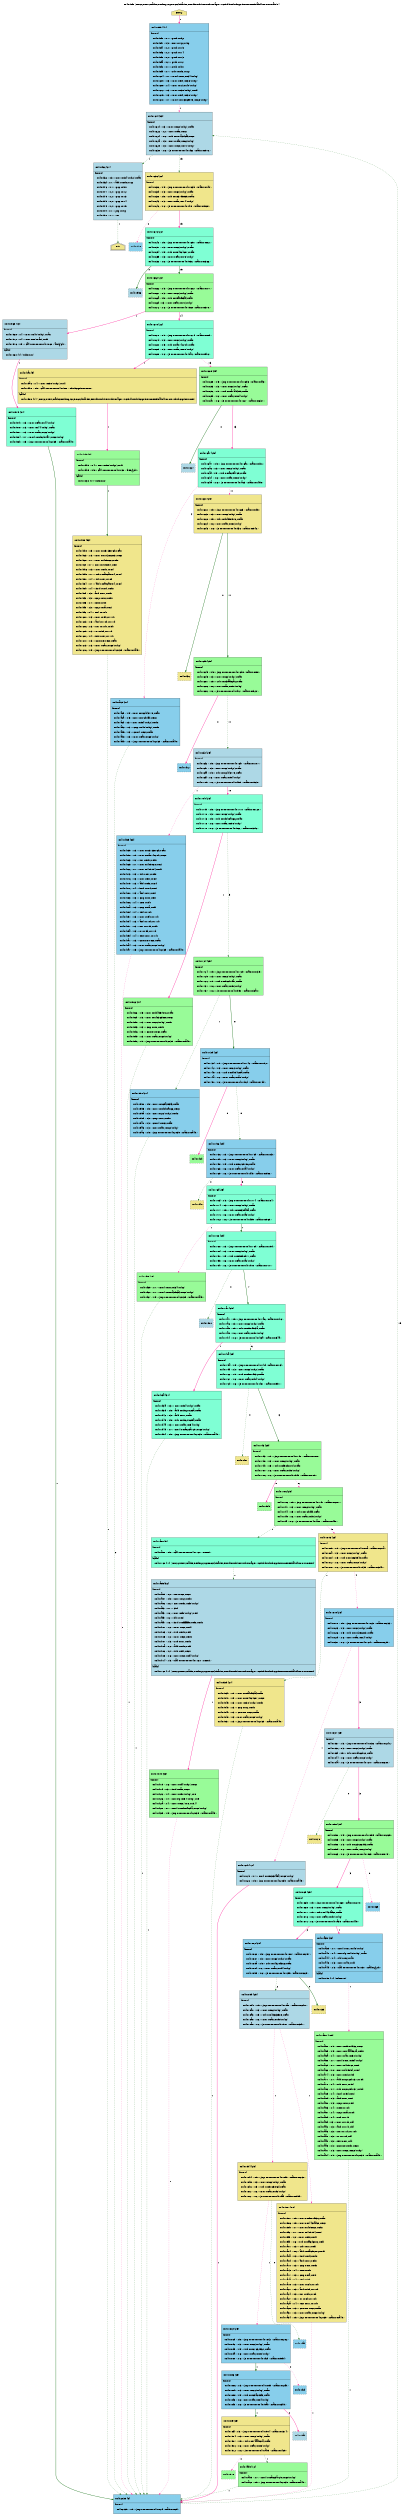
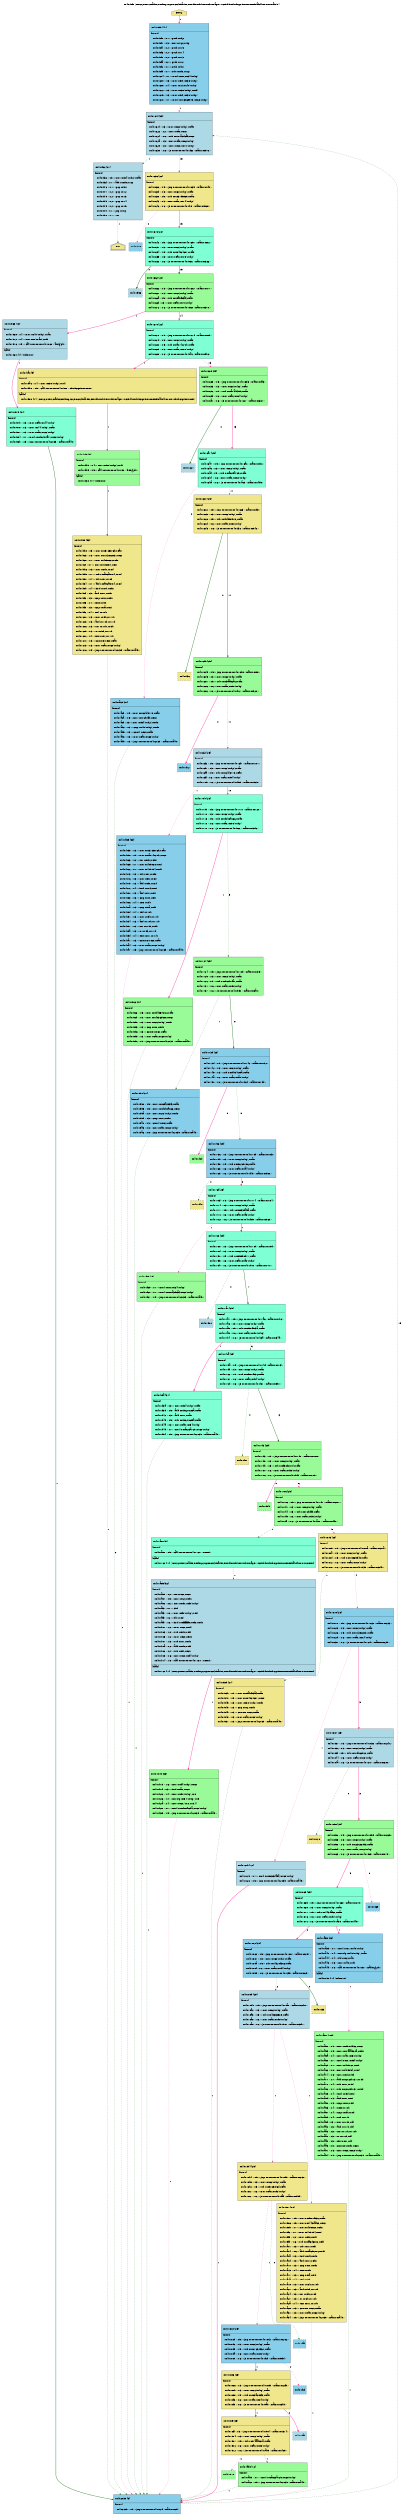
node "0x4018e6 [25]": fillcolor skyblue -> khaki
